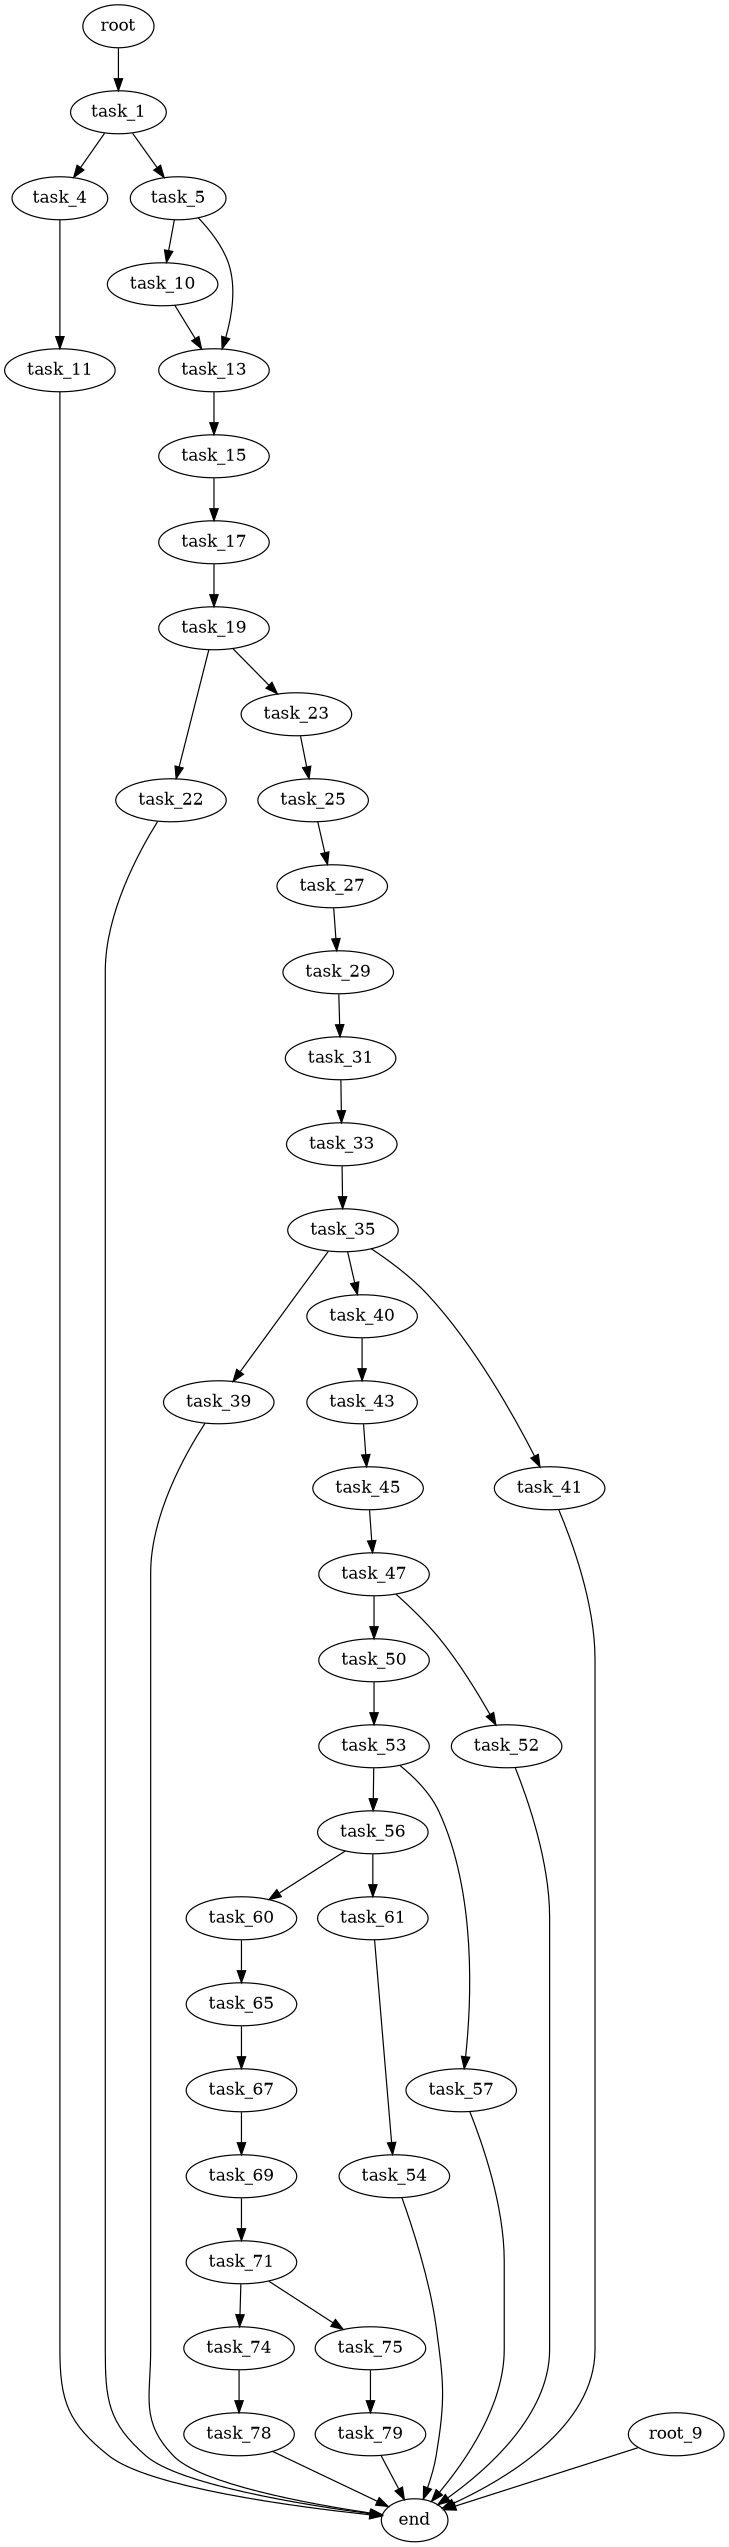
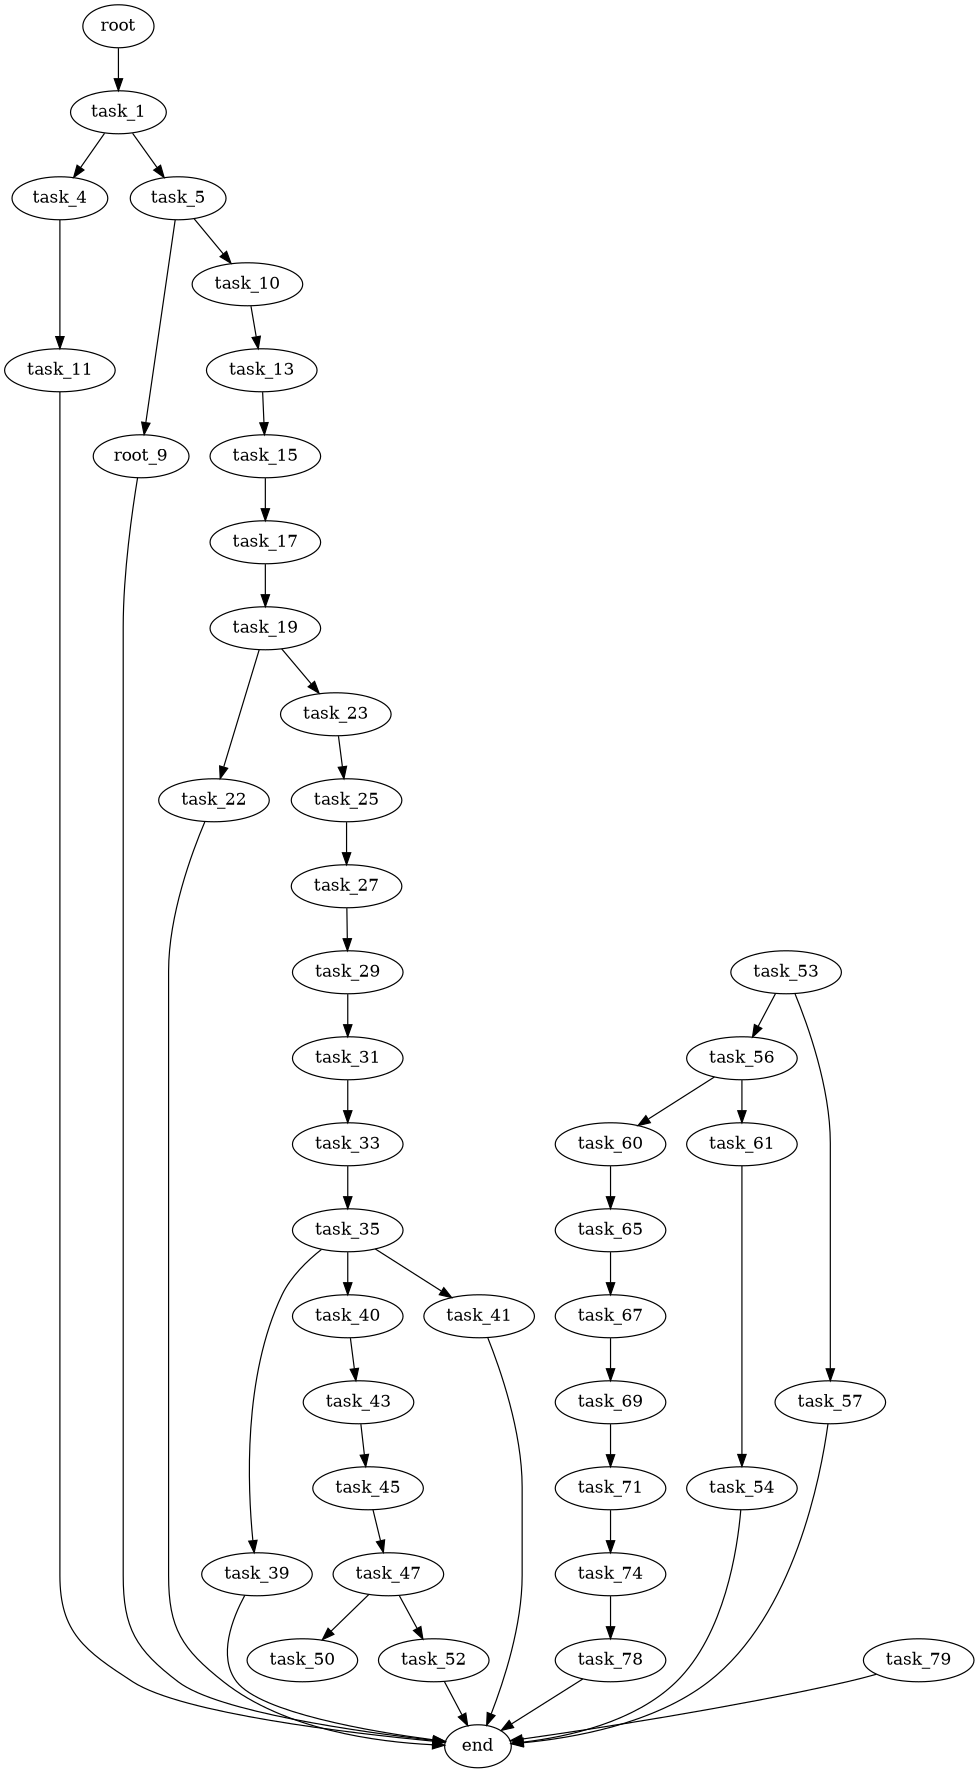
edge "task_5" -> "task_13": now "task_5" -> "root_9"
edge "task_50" -> "task_53": removed
node "task_75": removed
